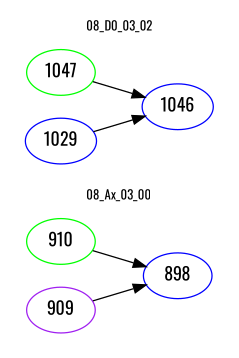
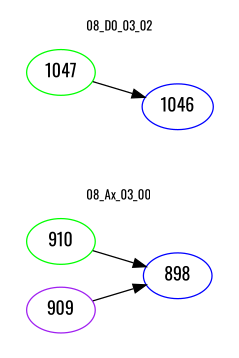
node "1029": removed
